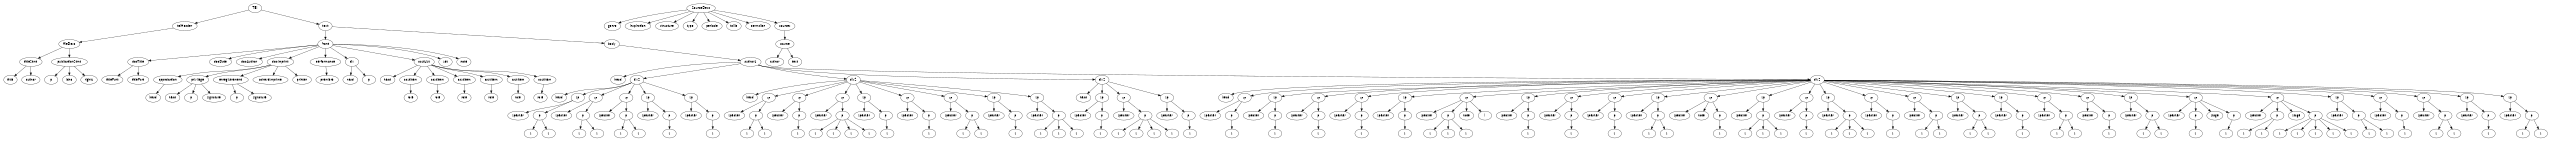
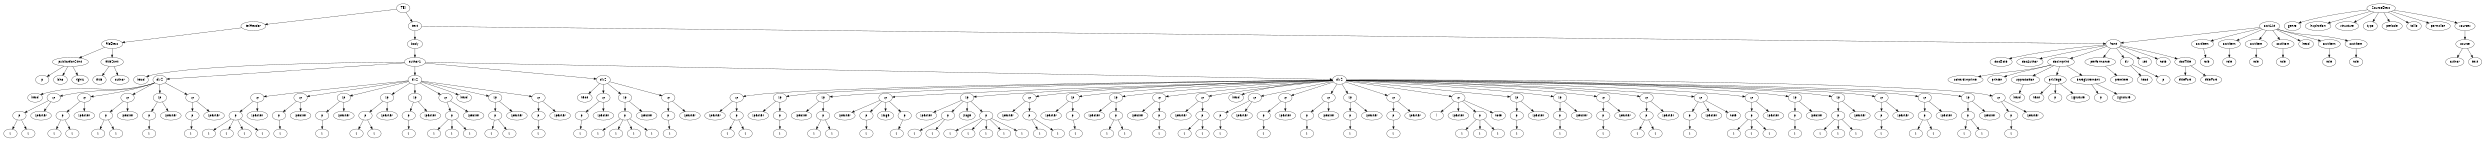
edge "front" -> "castList": reversed
